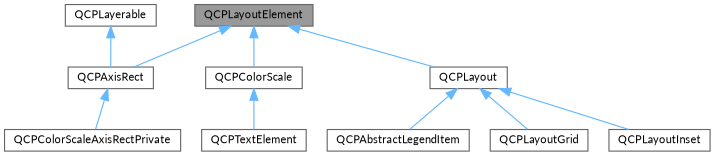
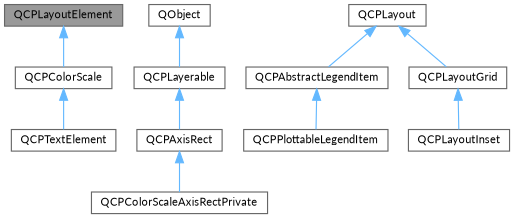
node "QObject": added
edge "QCPLayout" -> "QCPLayoutElement": removed
edge "QCPAxisRect" -> "QCPLayoutElement": removed
edge "QCPLayoutInset" -> "QCPLayout": now "QCPLayoutInset" -> "QCPLayoutGrid"
node "QCPPlottableLegendItem": added
